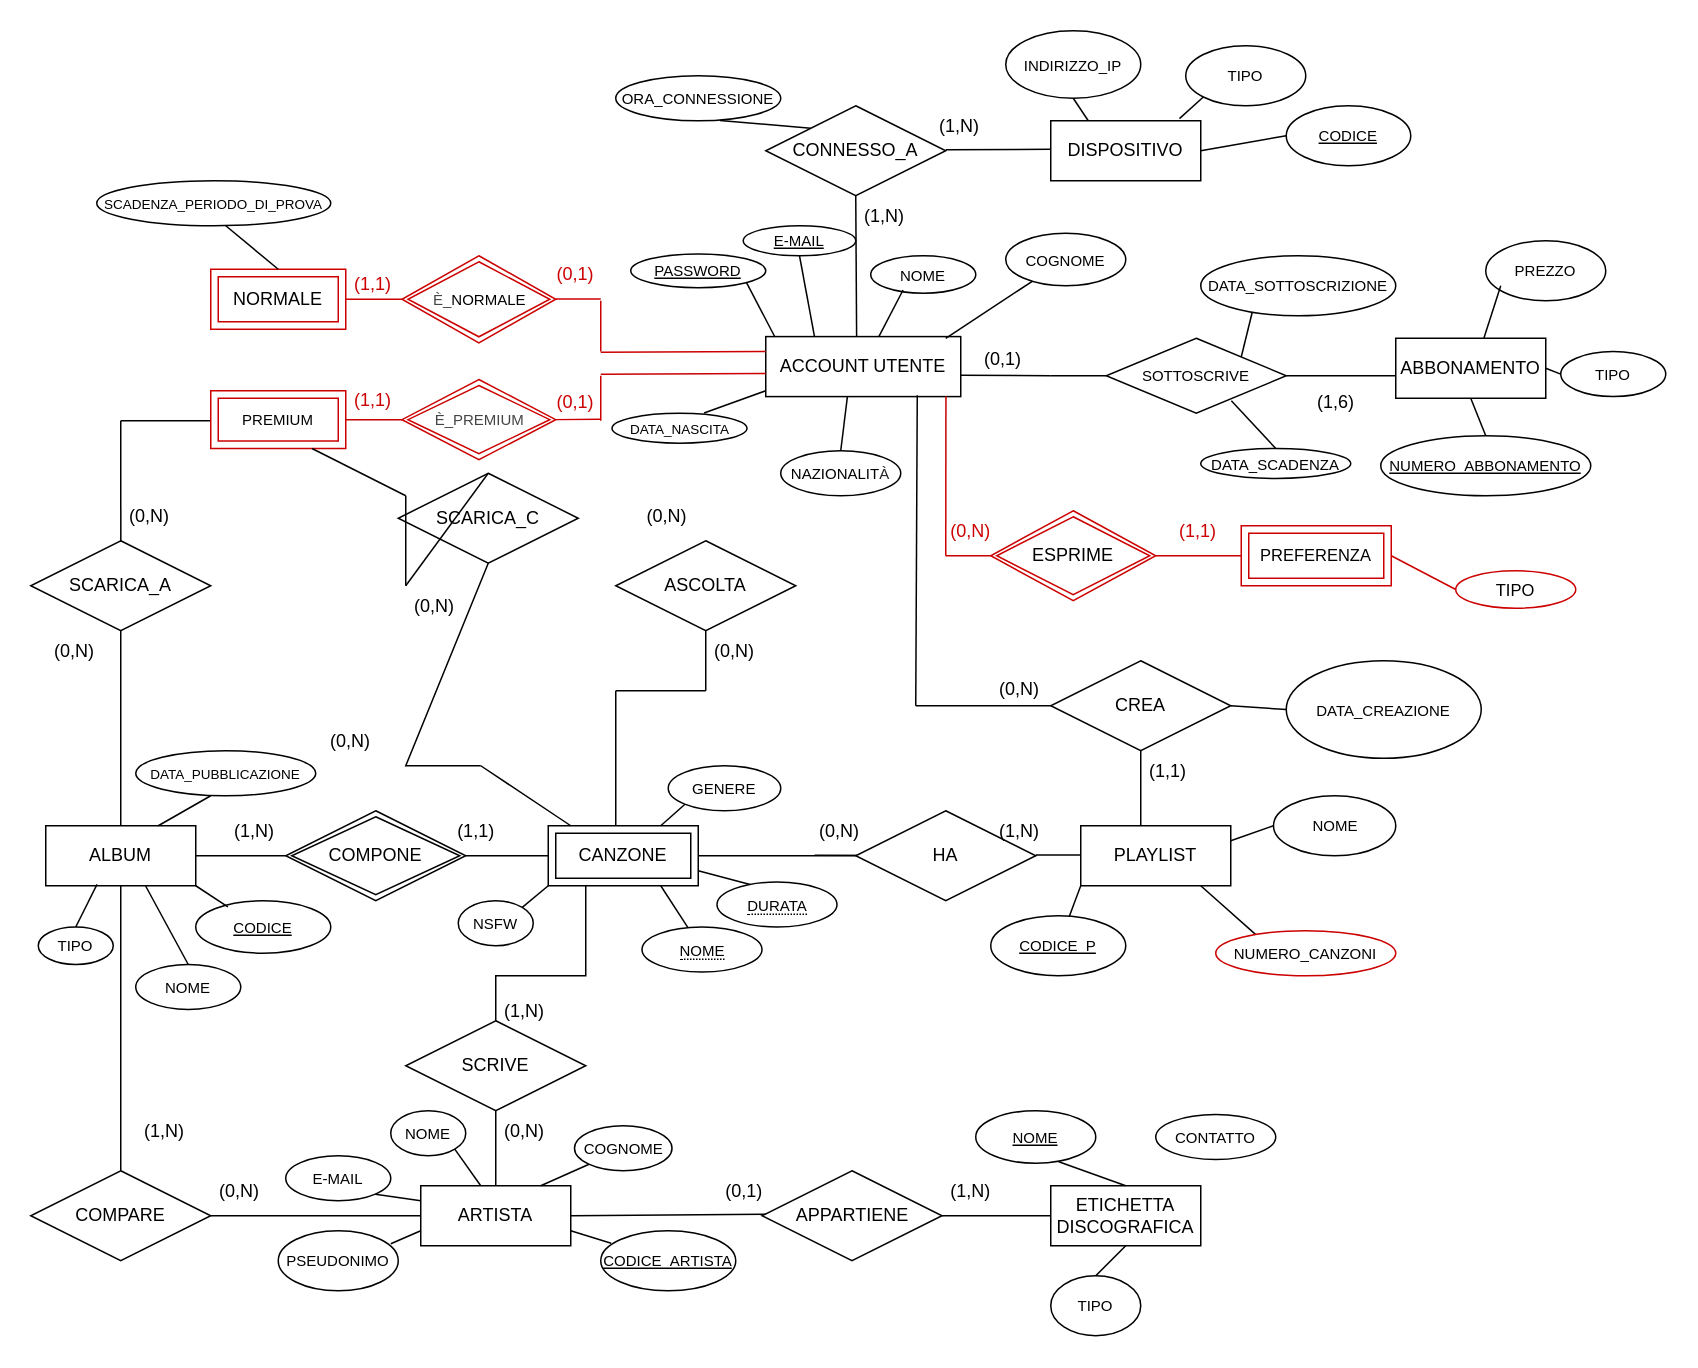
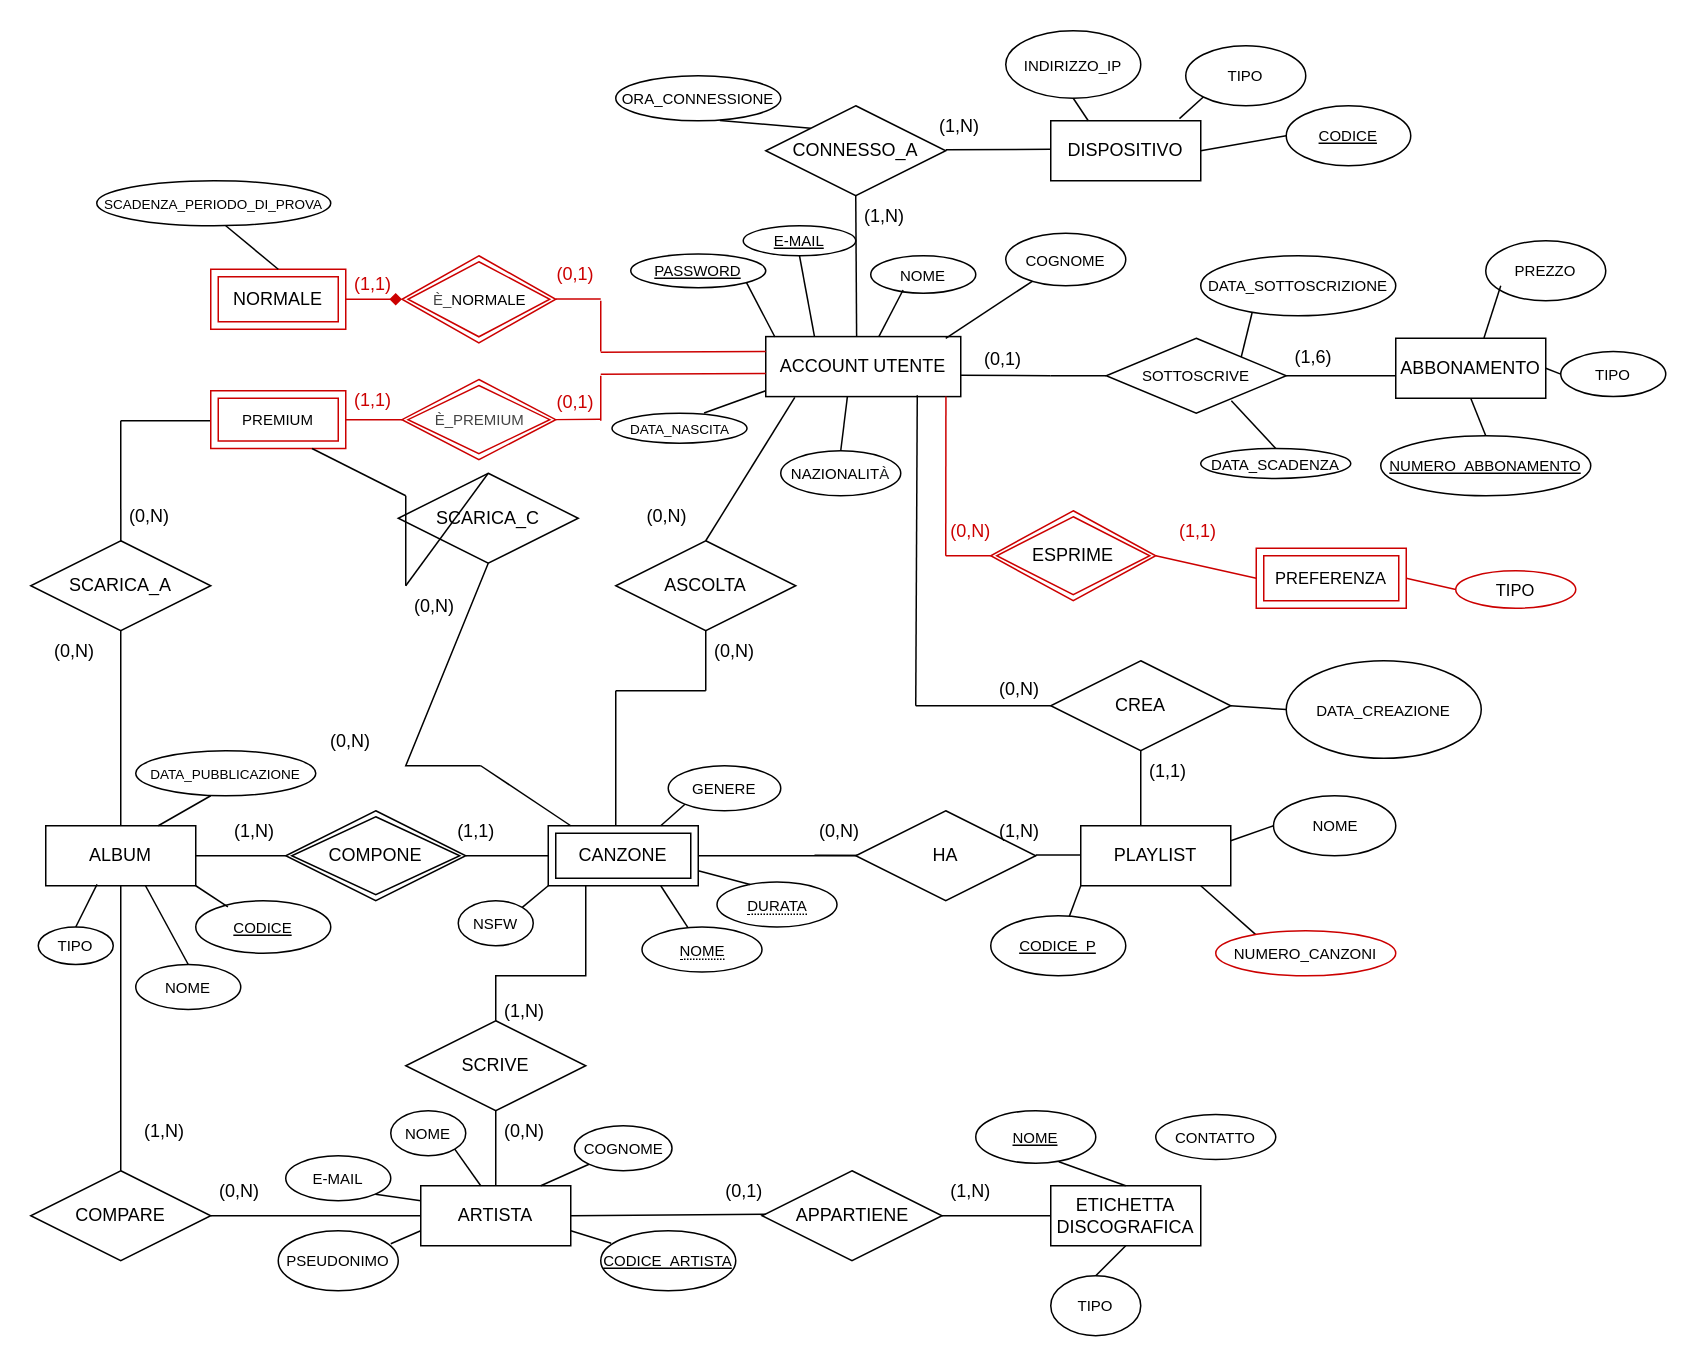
edge "NORMALE" -- "È_NORMALE": arrowhead none -> diamond
node "(1,6)": moved (1339, 404) -> (1316, 359)
edge "ACCOUNT UTENTE" -- "ASCOLTA": added
node "PREFERENZA": moved (1316, 556) -> (1331, 578)
